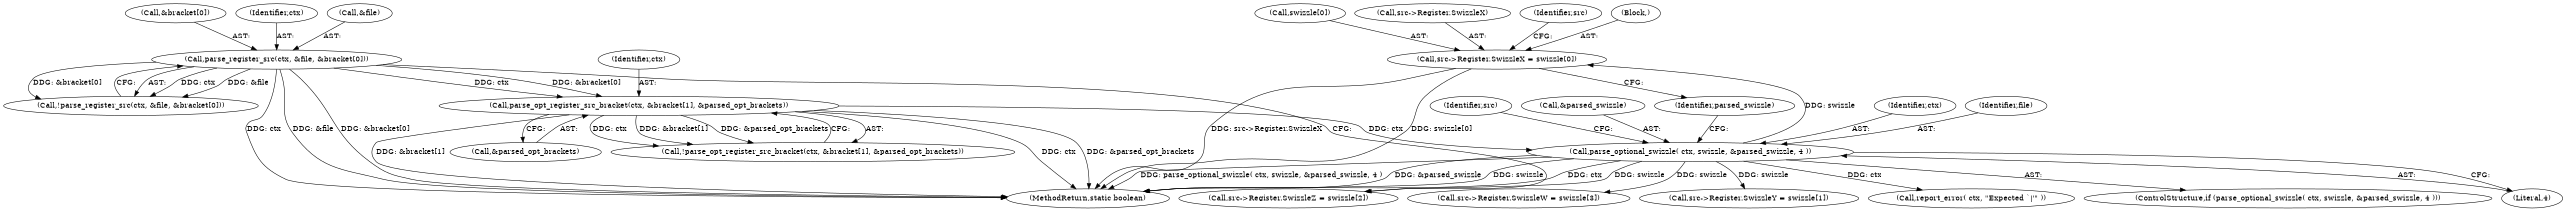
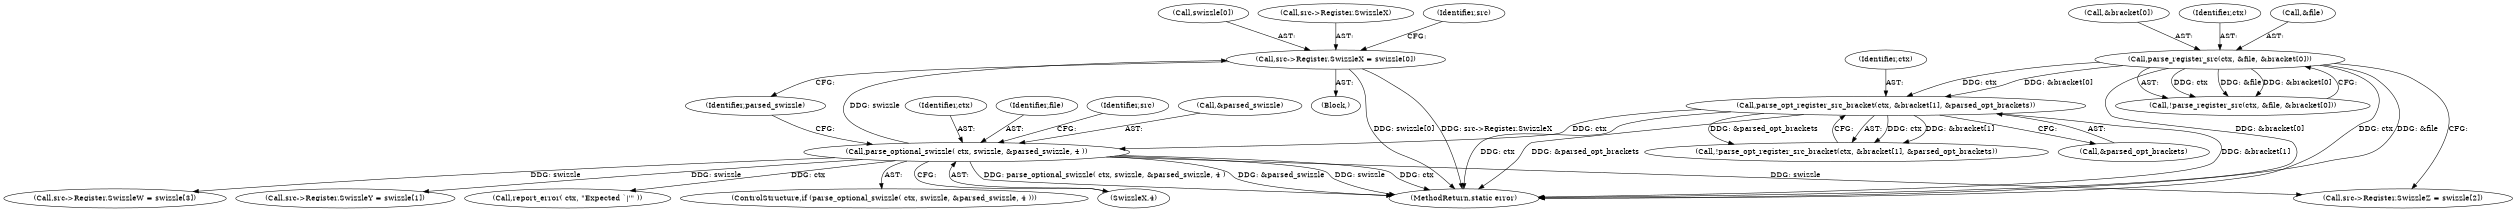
edge "(Block,)" -> "(Call,src->Register.SwizzleX = swizzle[0])": reversed
node "(MethodReturn,static boolean)": label "(MethodReturn,static boolean)" -> "(MethodReturn,static error)"
node "(Literal,4)": label "(Literal,4)" -> "(SwizzleX,4)"
